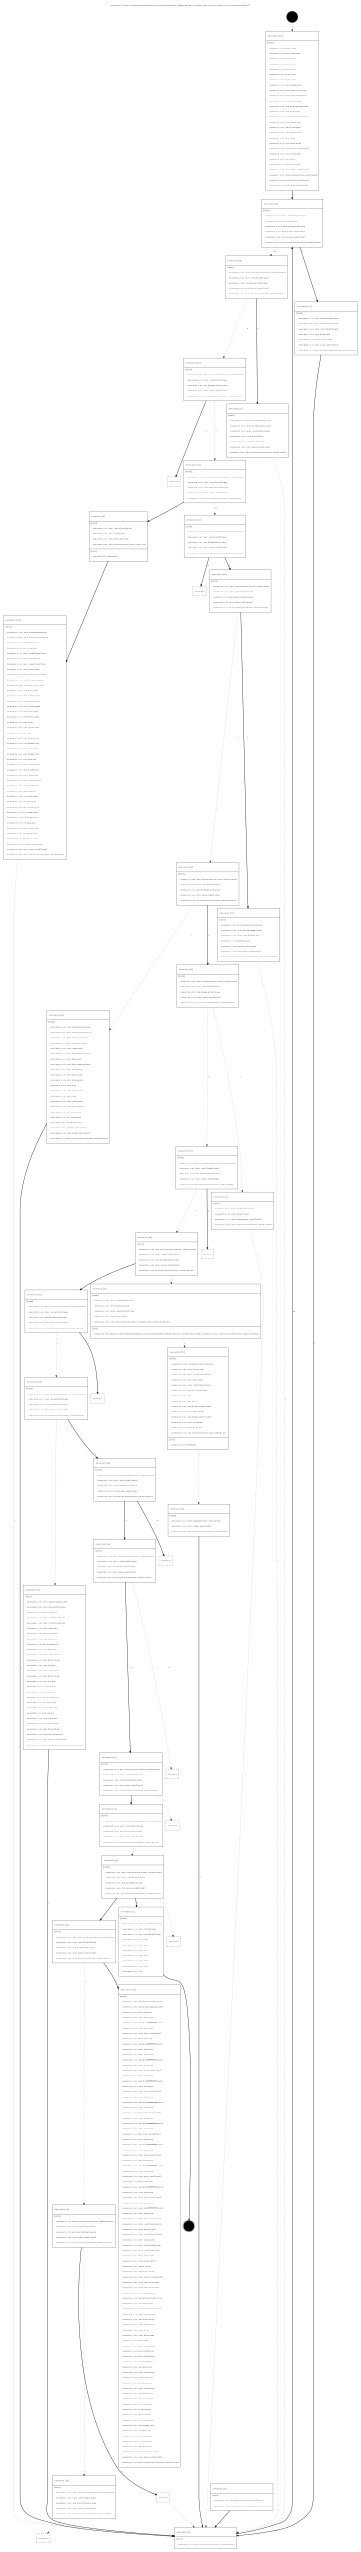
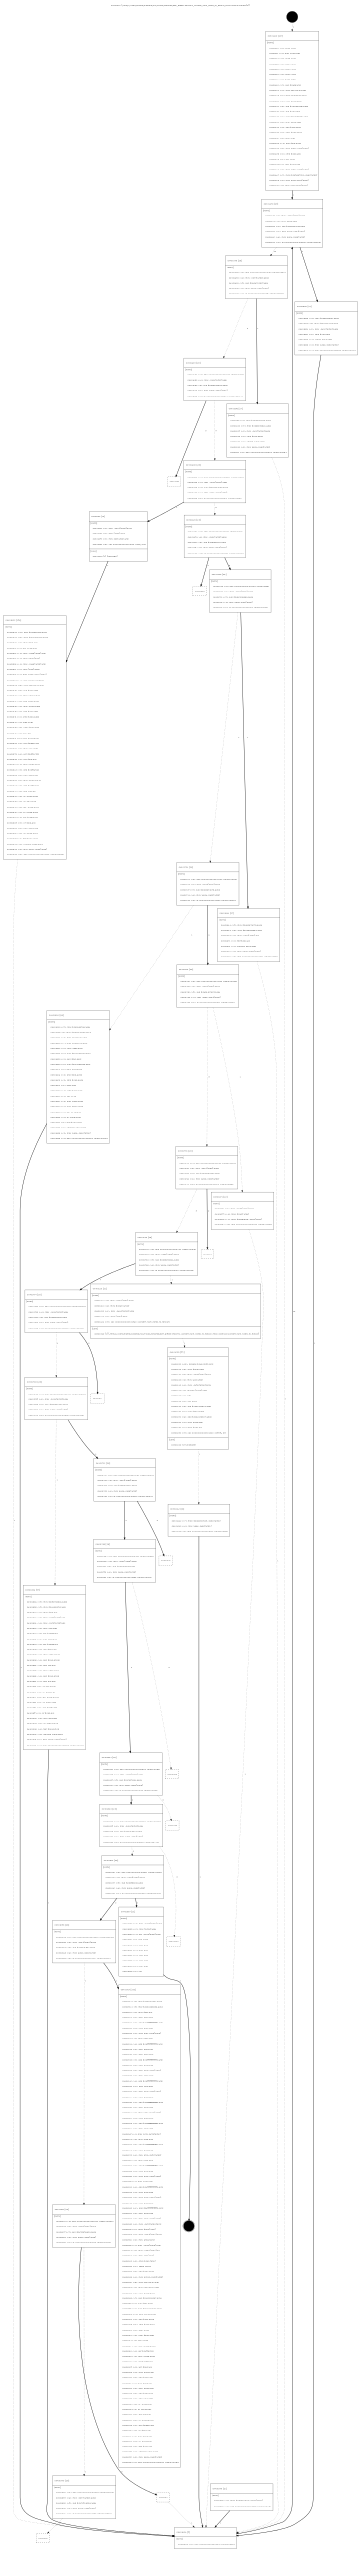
edge "0x40183c [28]" -> "0x401d60": now "0x401820 [28]" -> "0x401d60"
